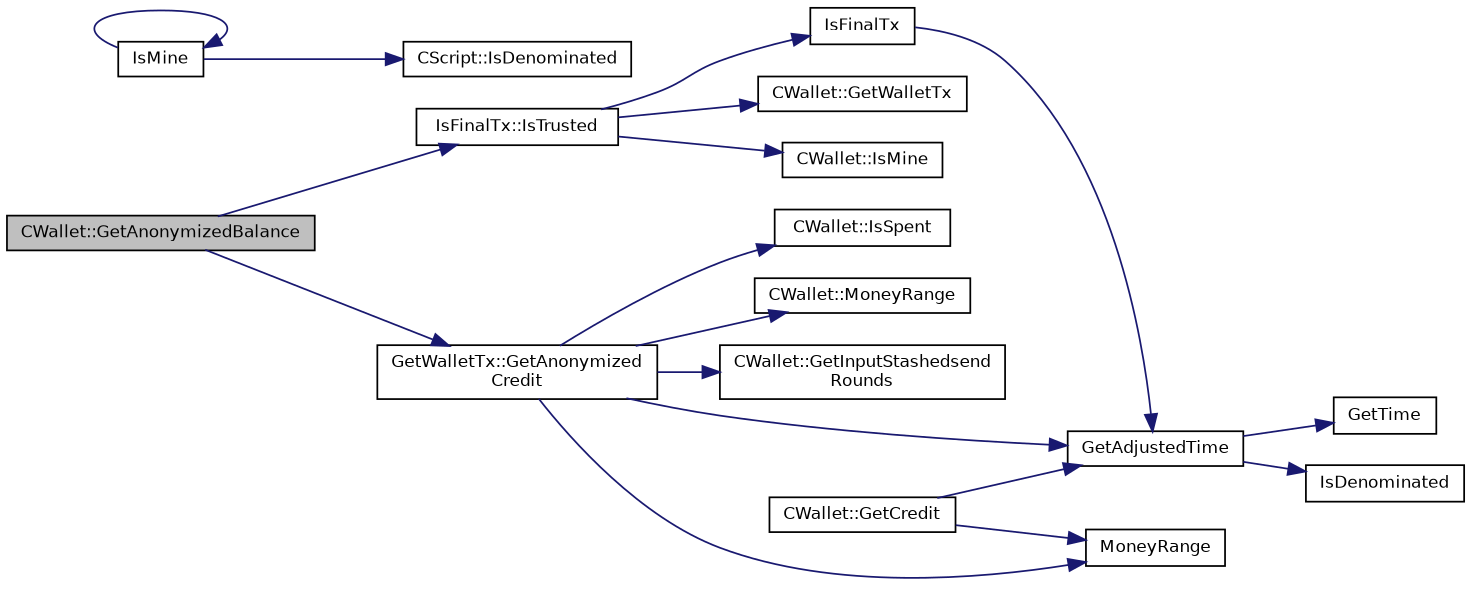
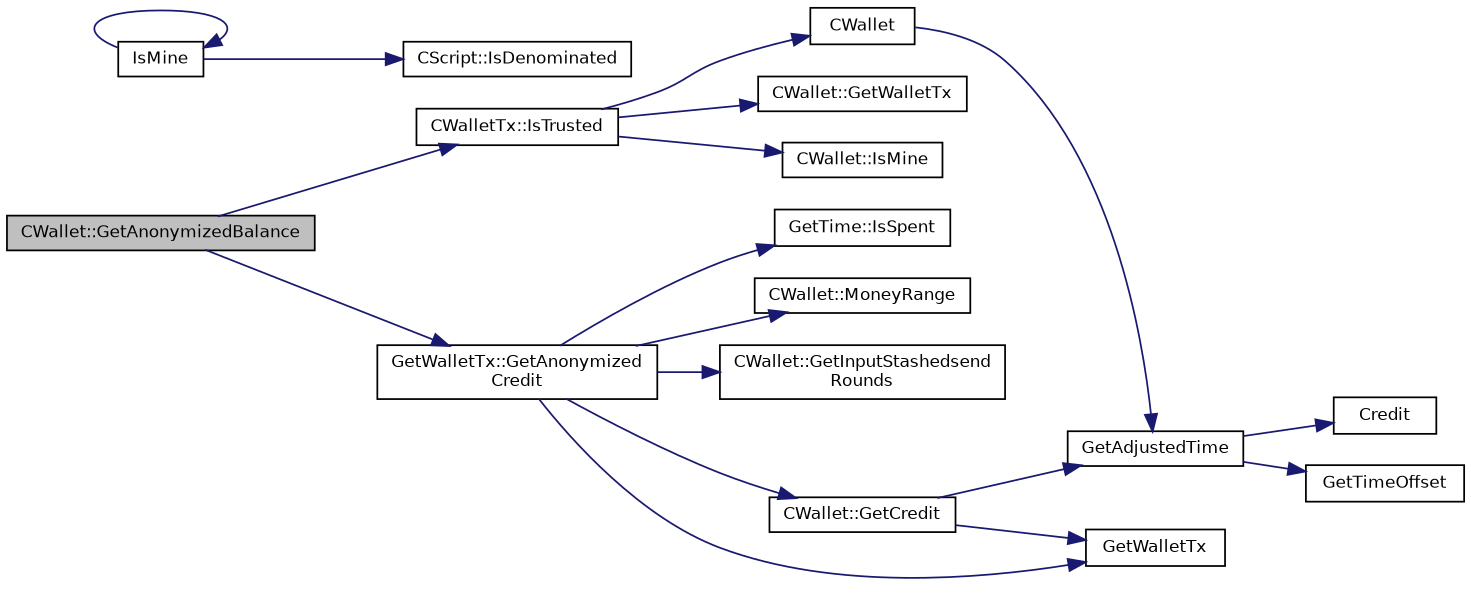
node "IsFinalTx": label "IsFinalTx" -> "CWallet"
node "IsFinalTx::IsTrusted": label "IsFinalTx::IsTrusted" -> "CWalletTx::IsTrusted"
node "CWallet::IsSpent": label "CWallet::IsSpent" -> "GetTime::IsSpent"
node "GetTime": label "GetTime" -> "Credit"
edge "GetWalletTx::GetAnonymized Credit" -> "GetAdjustedTime": now "GetWalletTx::GetAnonymized Credit" -> "CWallet::GetCredit"
node "IsDenominated": label "IsDenominated" -> "GetTimeOffset"
node "MoneyRange": label "MoneyRange" -> "GetWalletTx"
